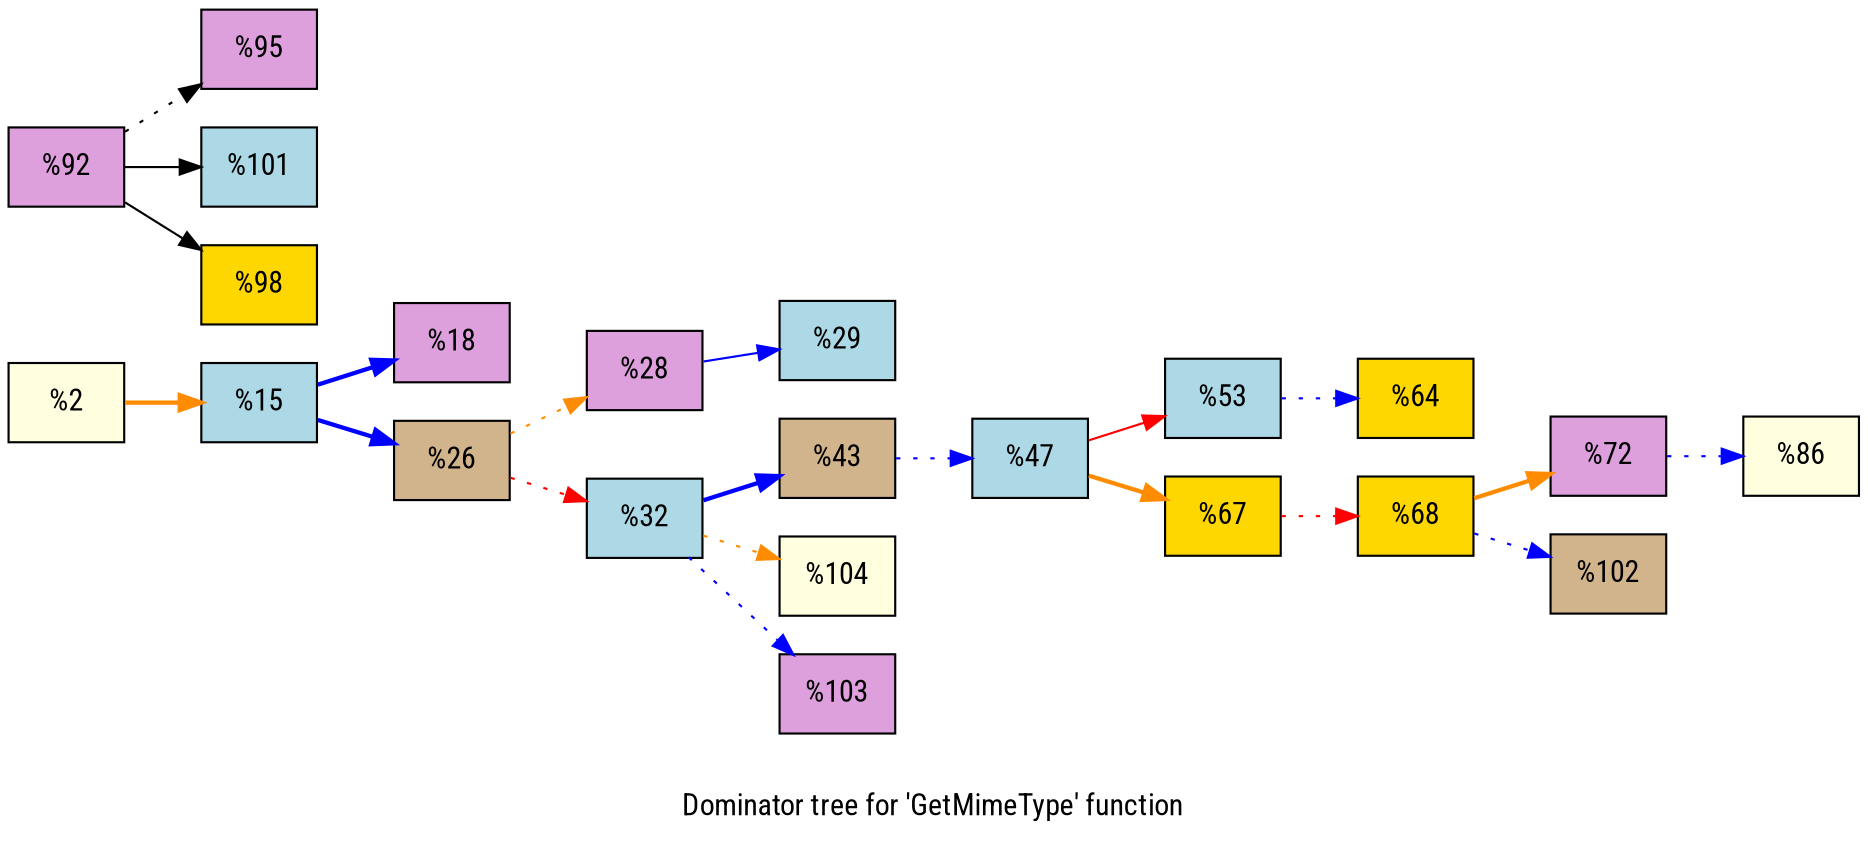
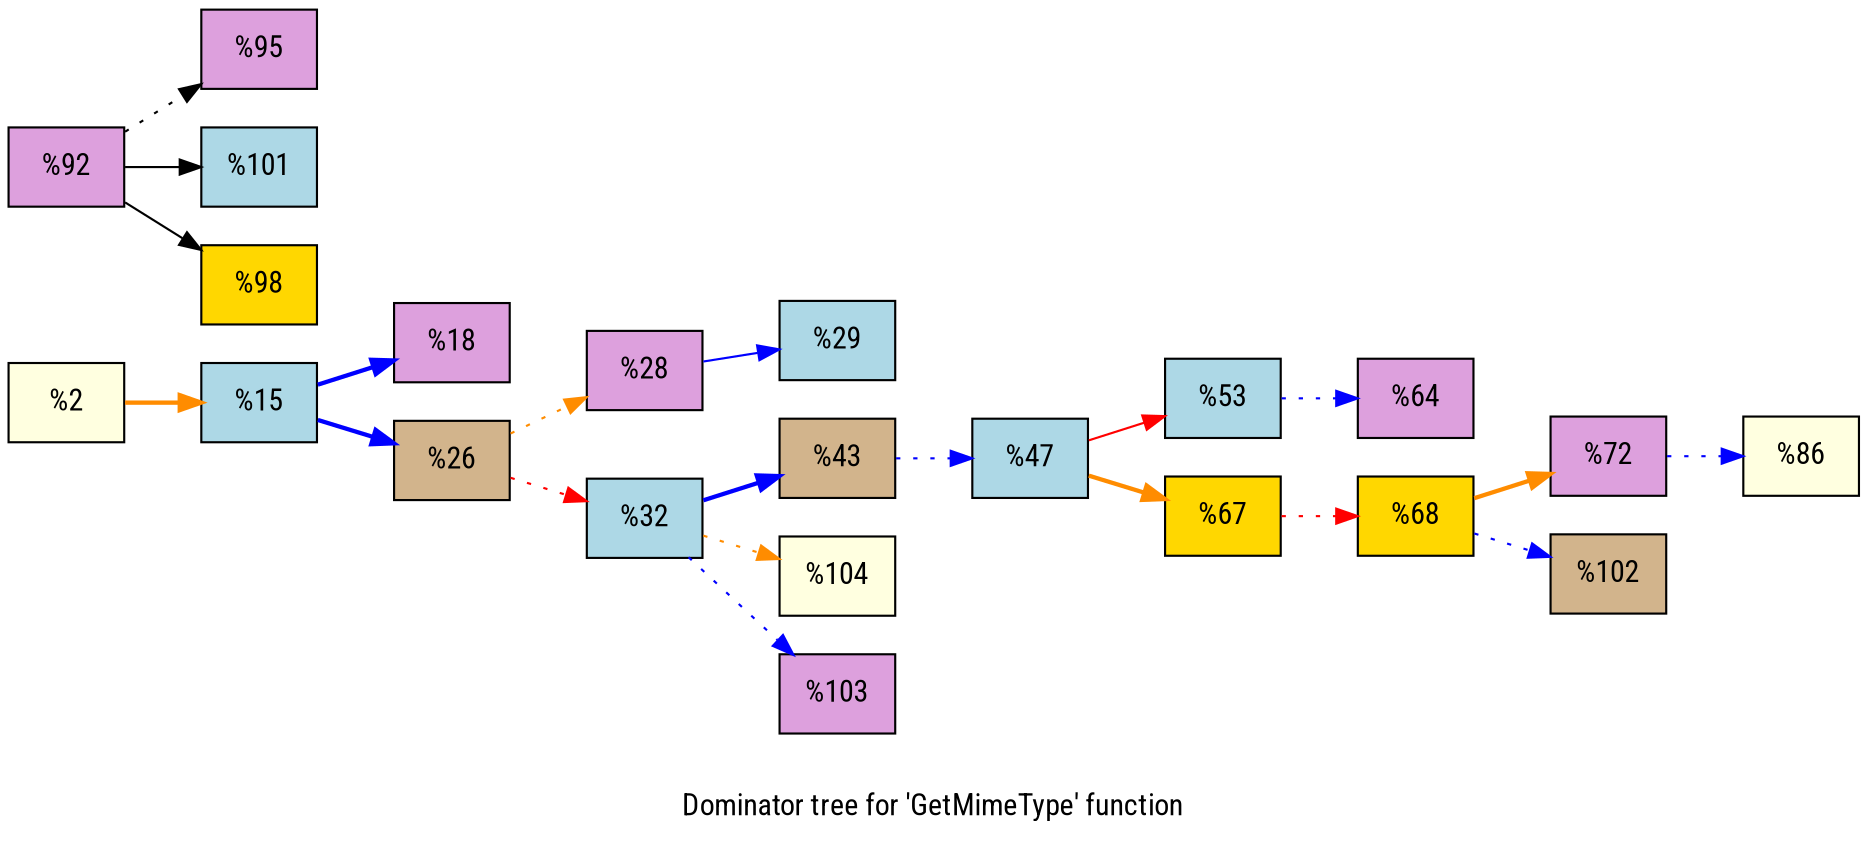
node "%64": fillcolor gold -> plum
